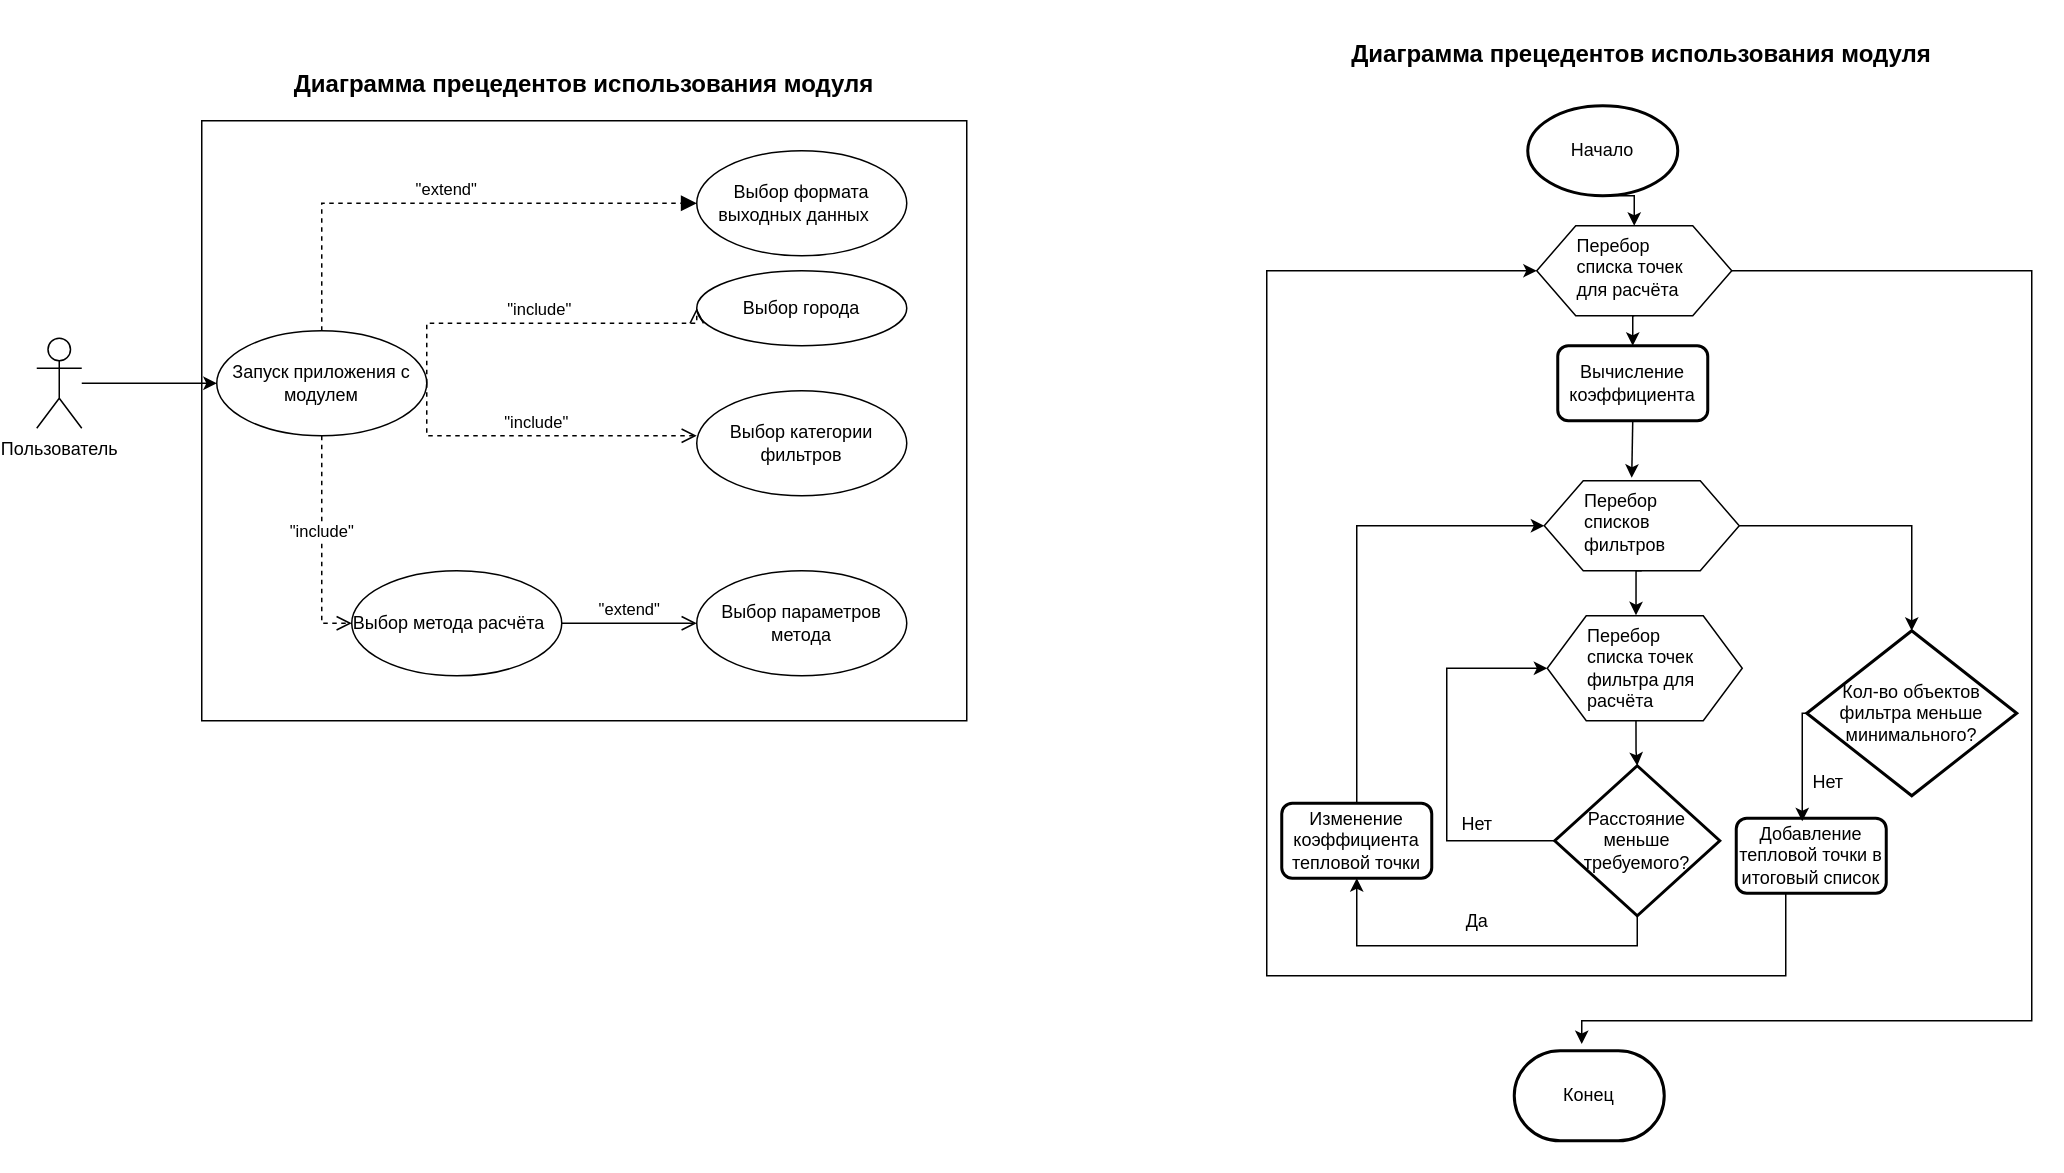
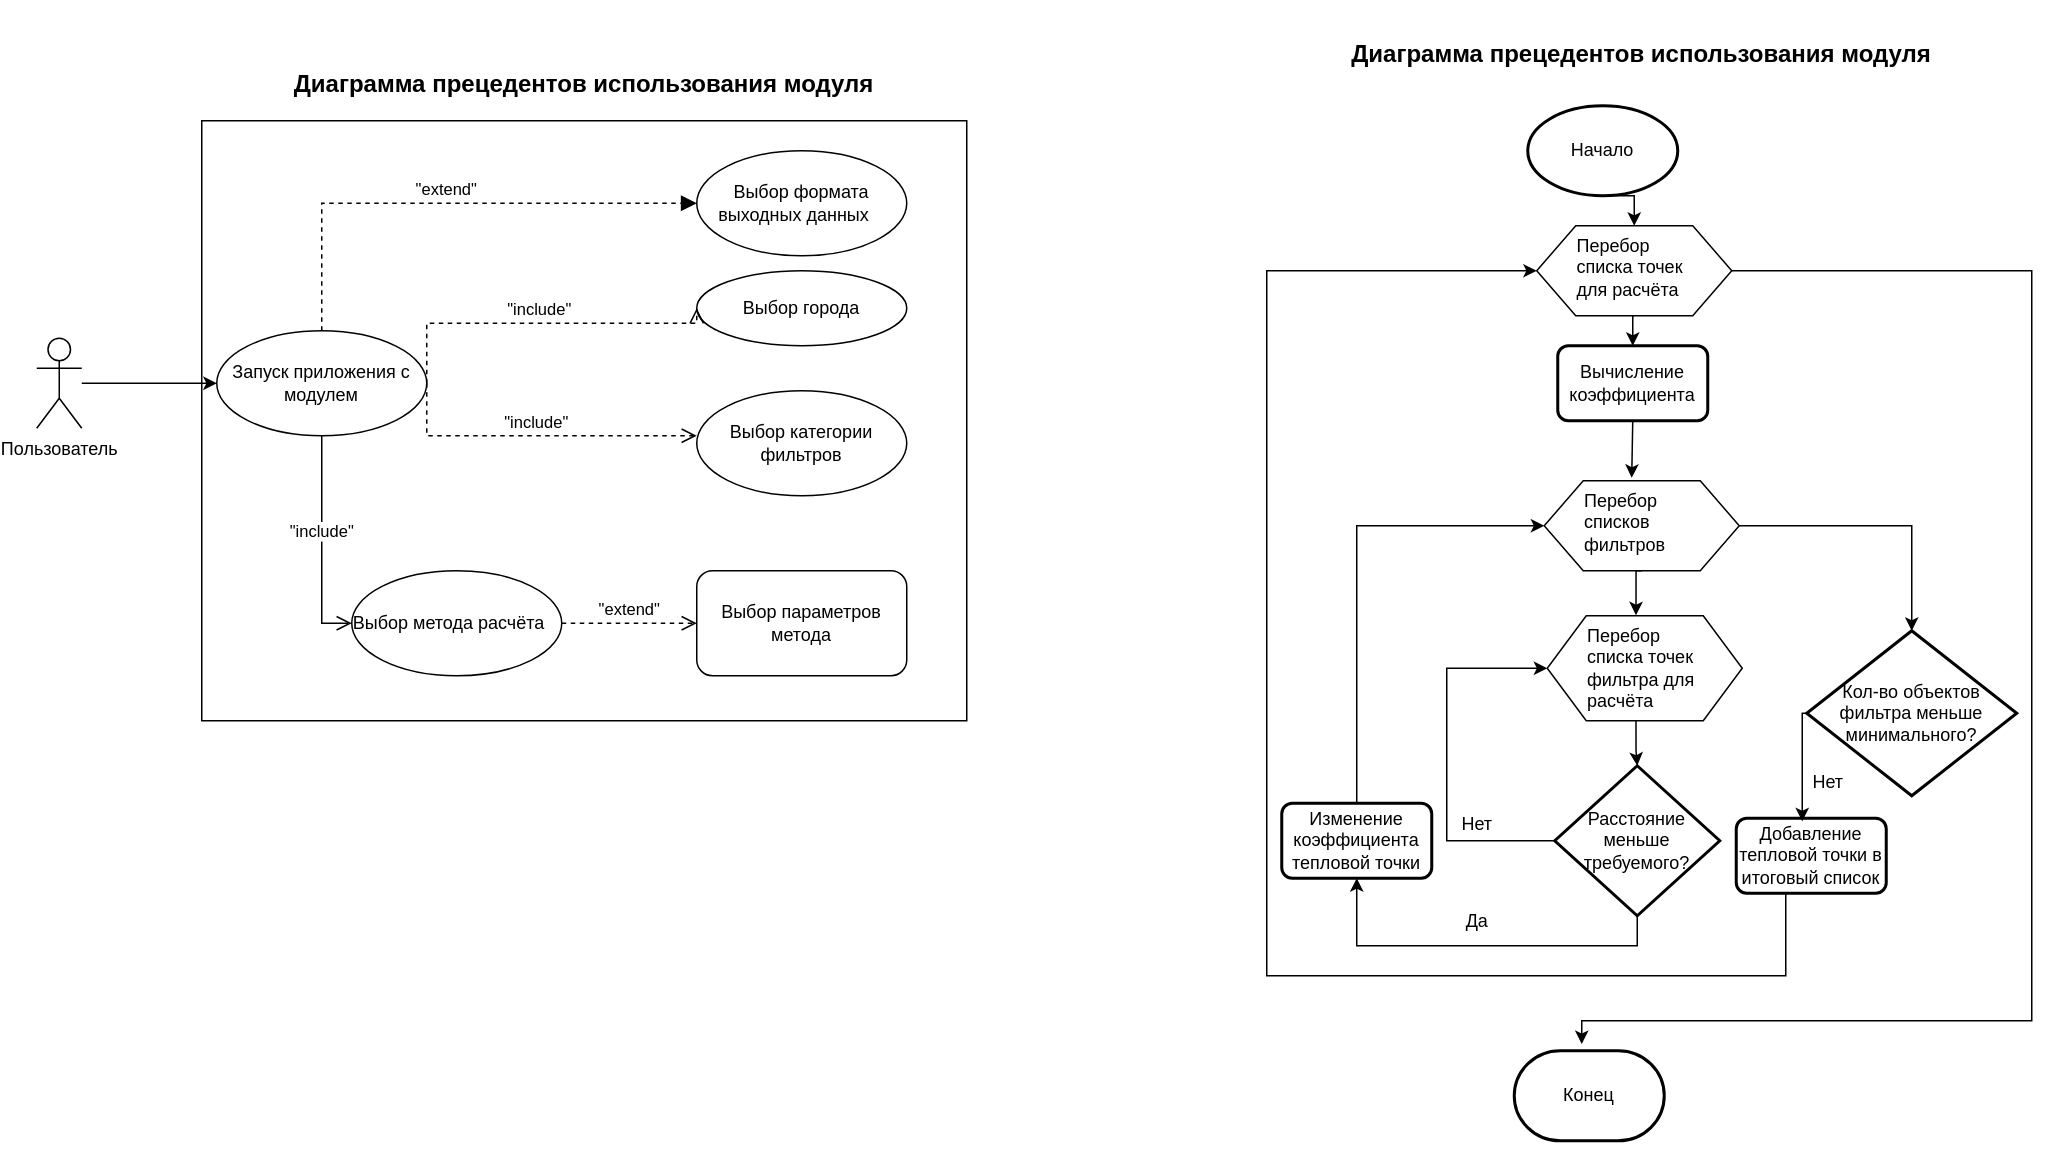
edge "Запуск приложения с модулем" -> "Выбор метода расчёта": style dashed -> solid
edge "Выбор метода расчёта" -> "Выбор параметров метода": style solid -> dashed
node "Выбор параметров метода": shape ellipse -> rounded rectangle
